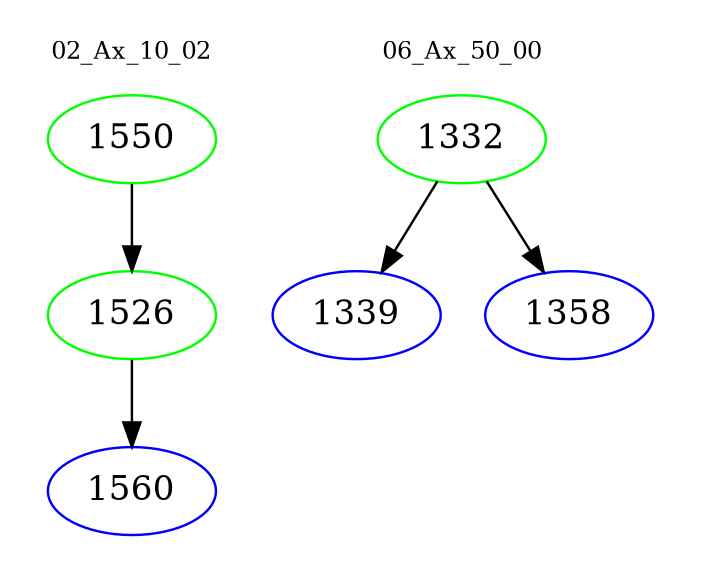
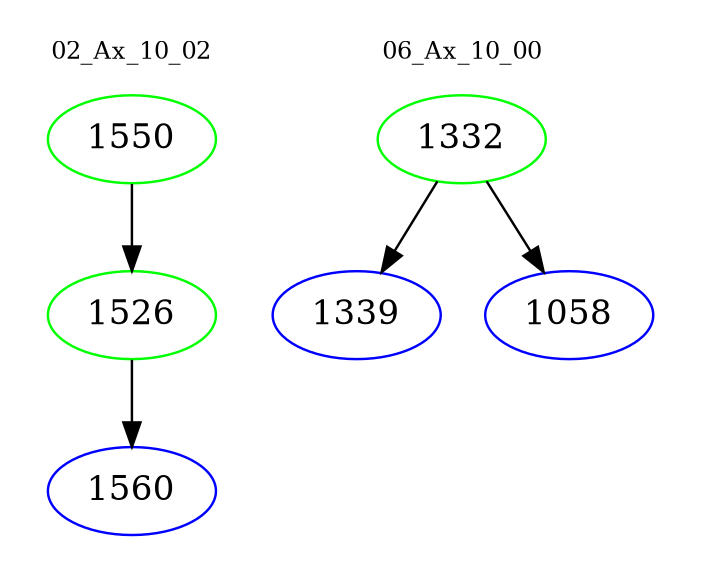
cluster "06_Ax_50_00": label "06_Ax_50_00" -> "06_Ax_10_00"
node "1358": label "1358" -> "1058"
